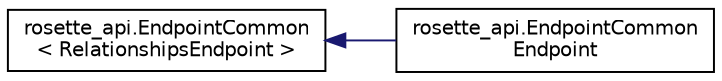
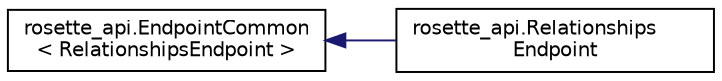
node "rosette_api.EndpointCommon Endpoint": label "rosette_api.EndpointCommon Endpoint" -> "rosette_api.Relationships Endpoint"
